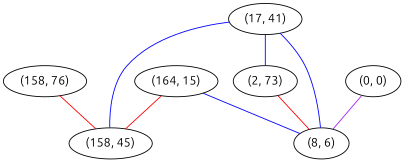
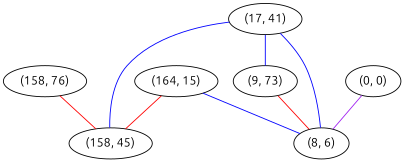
node "(2, 73)": label "(2, 73)" -> "(9, 73)"
